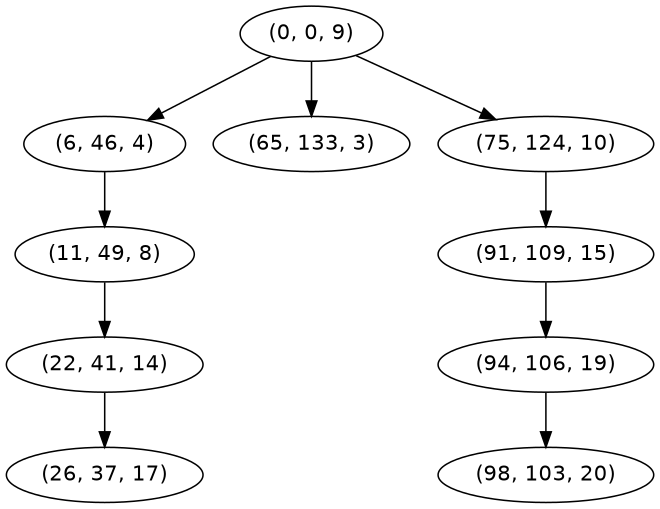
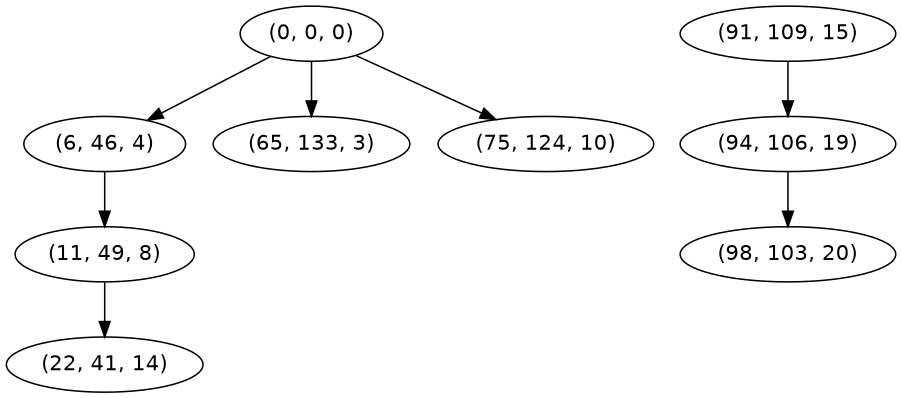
node "(0, 0, 9)": label "(0, 0, 9)" -> "(0, 0, 0)"
edge "(75, 124, 10)" -> "(91, 109, 15)": removed
node "(26, 37, 17)": removed
